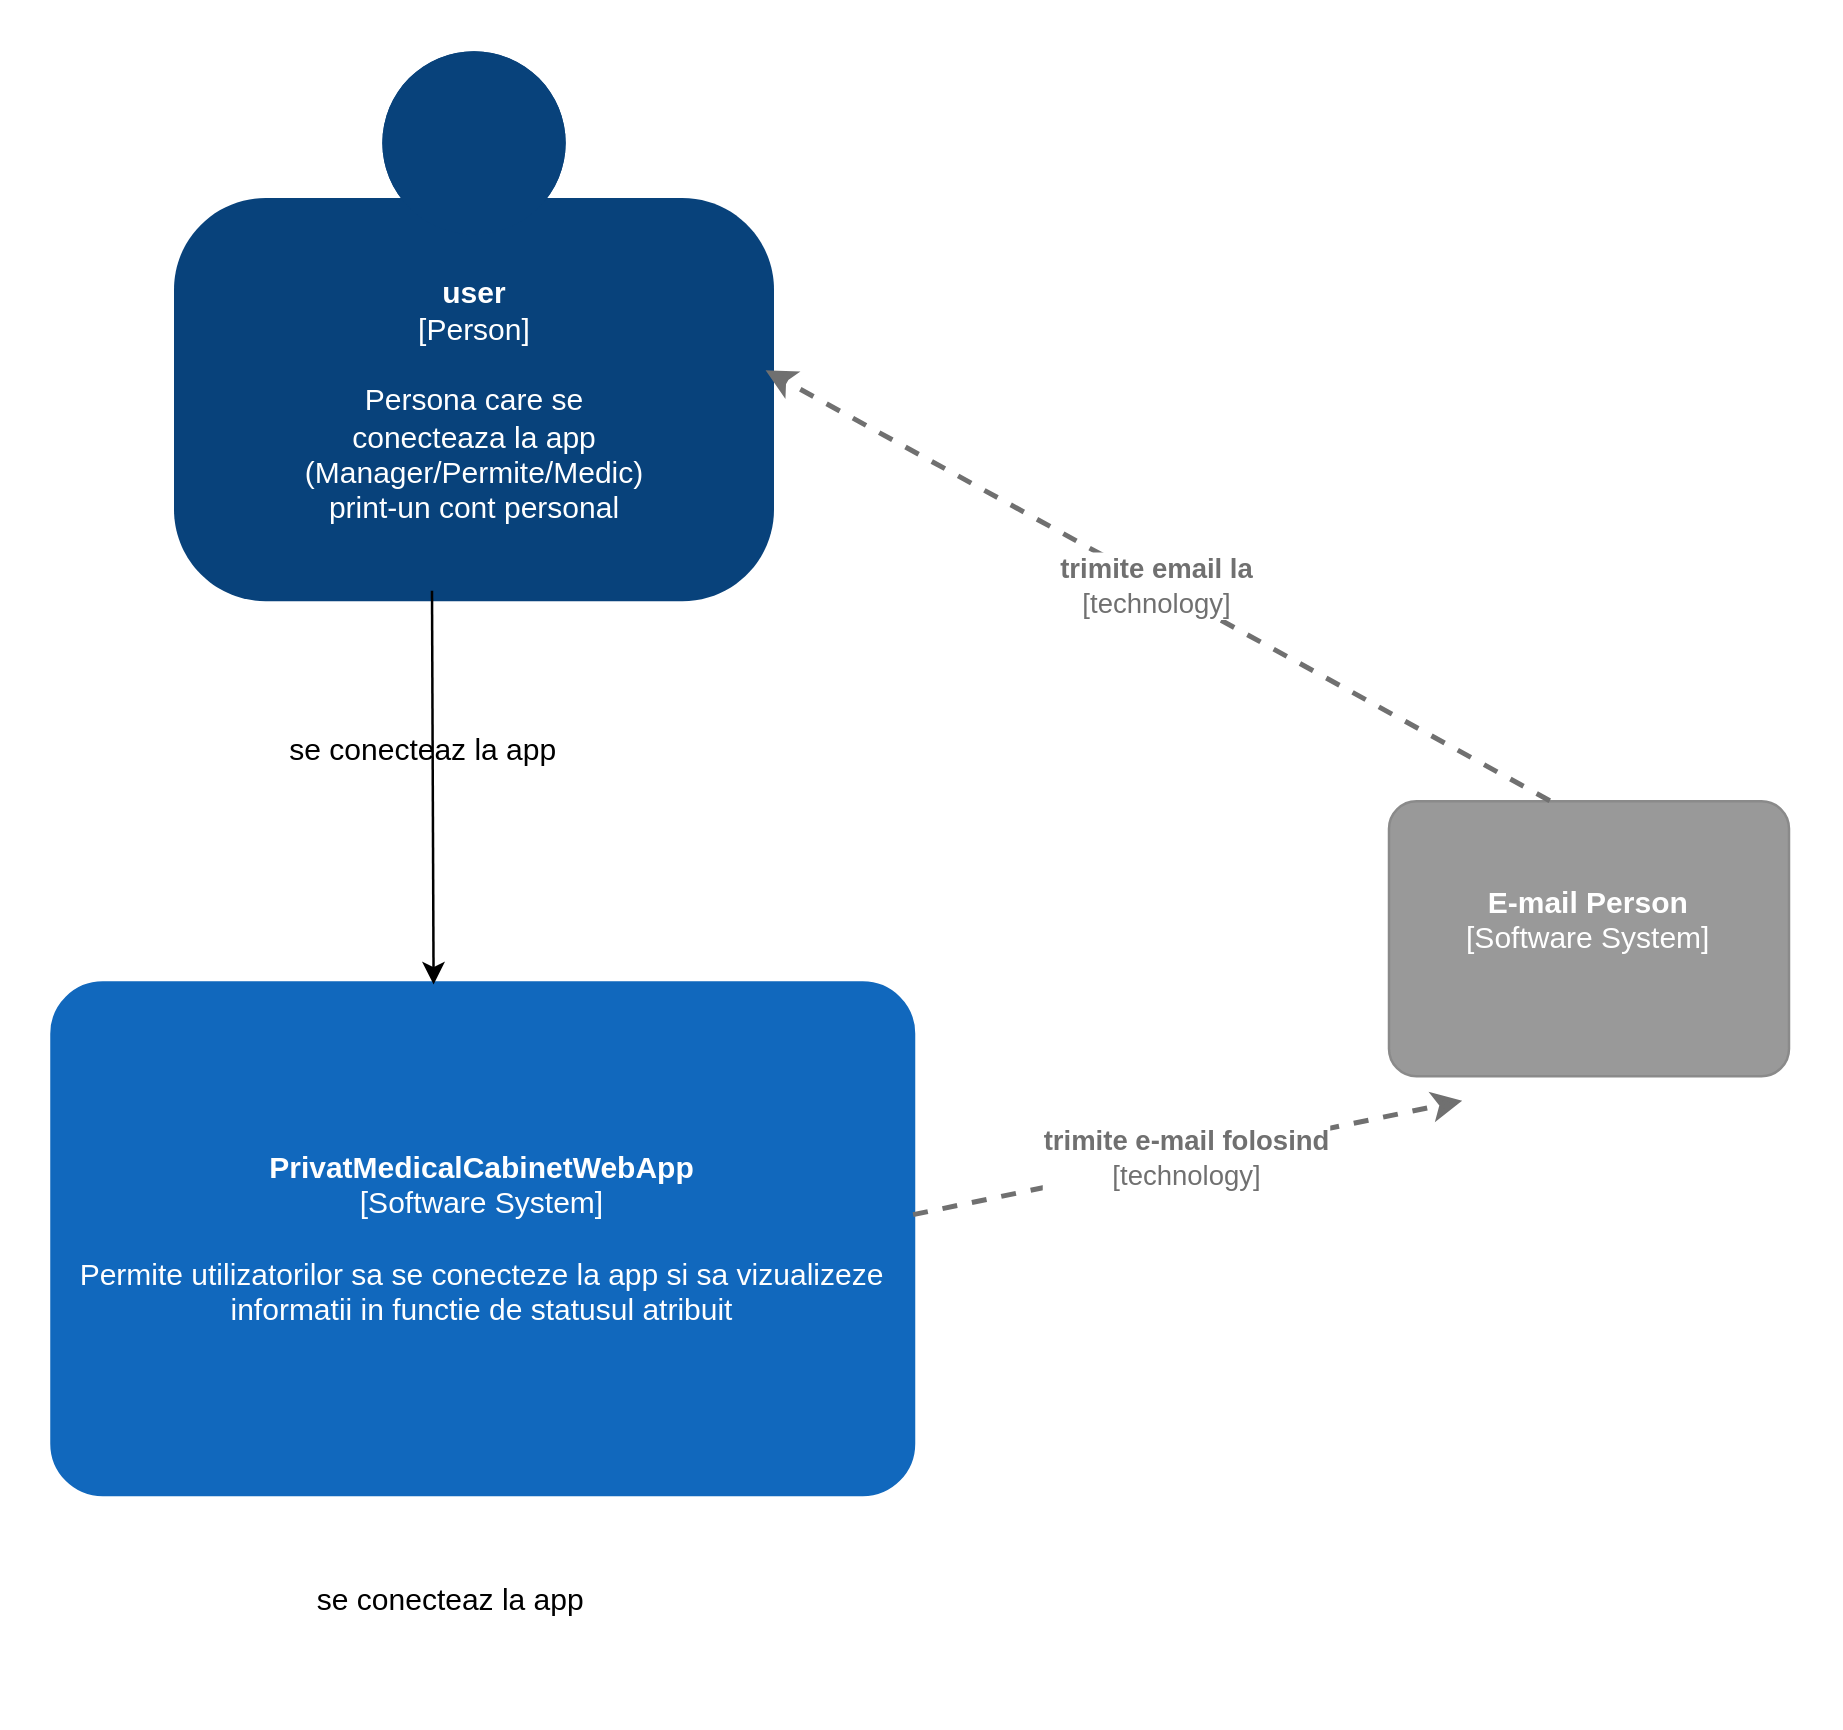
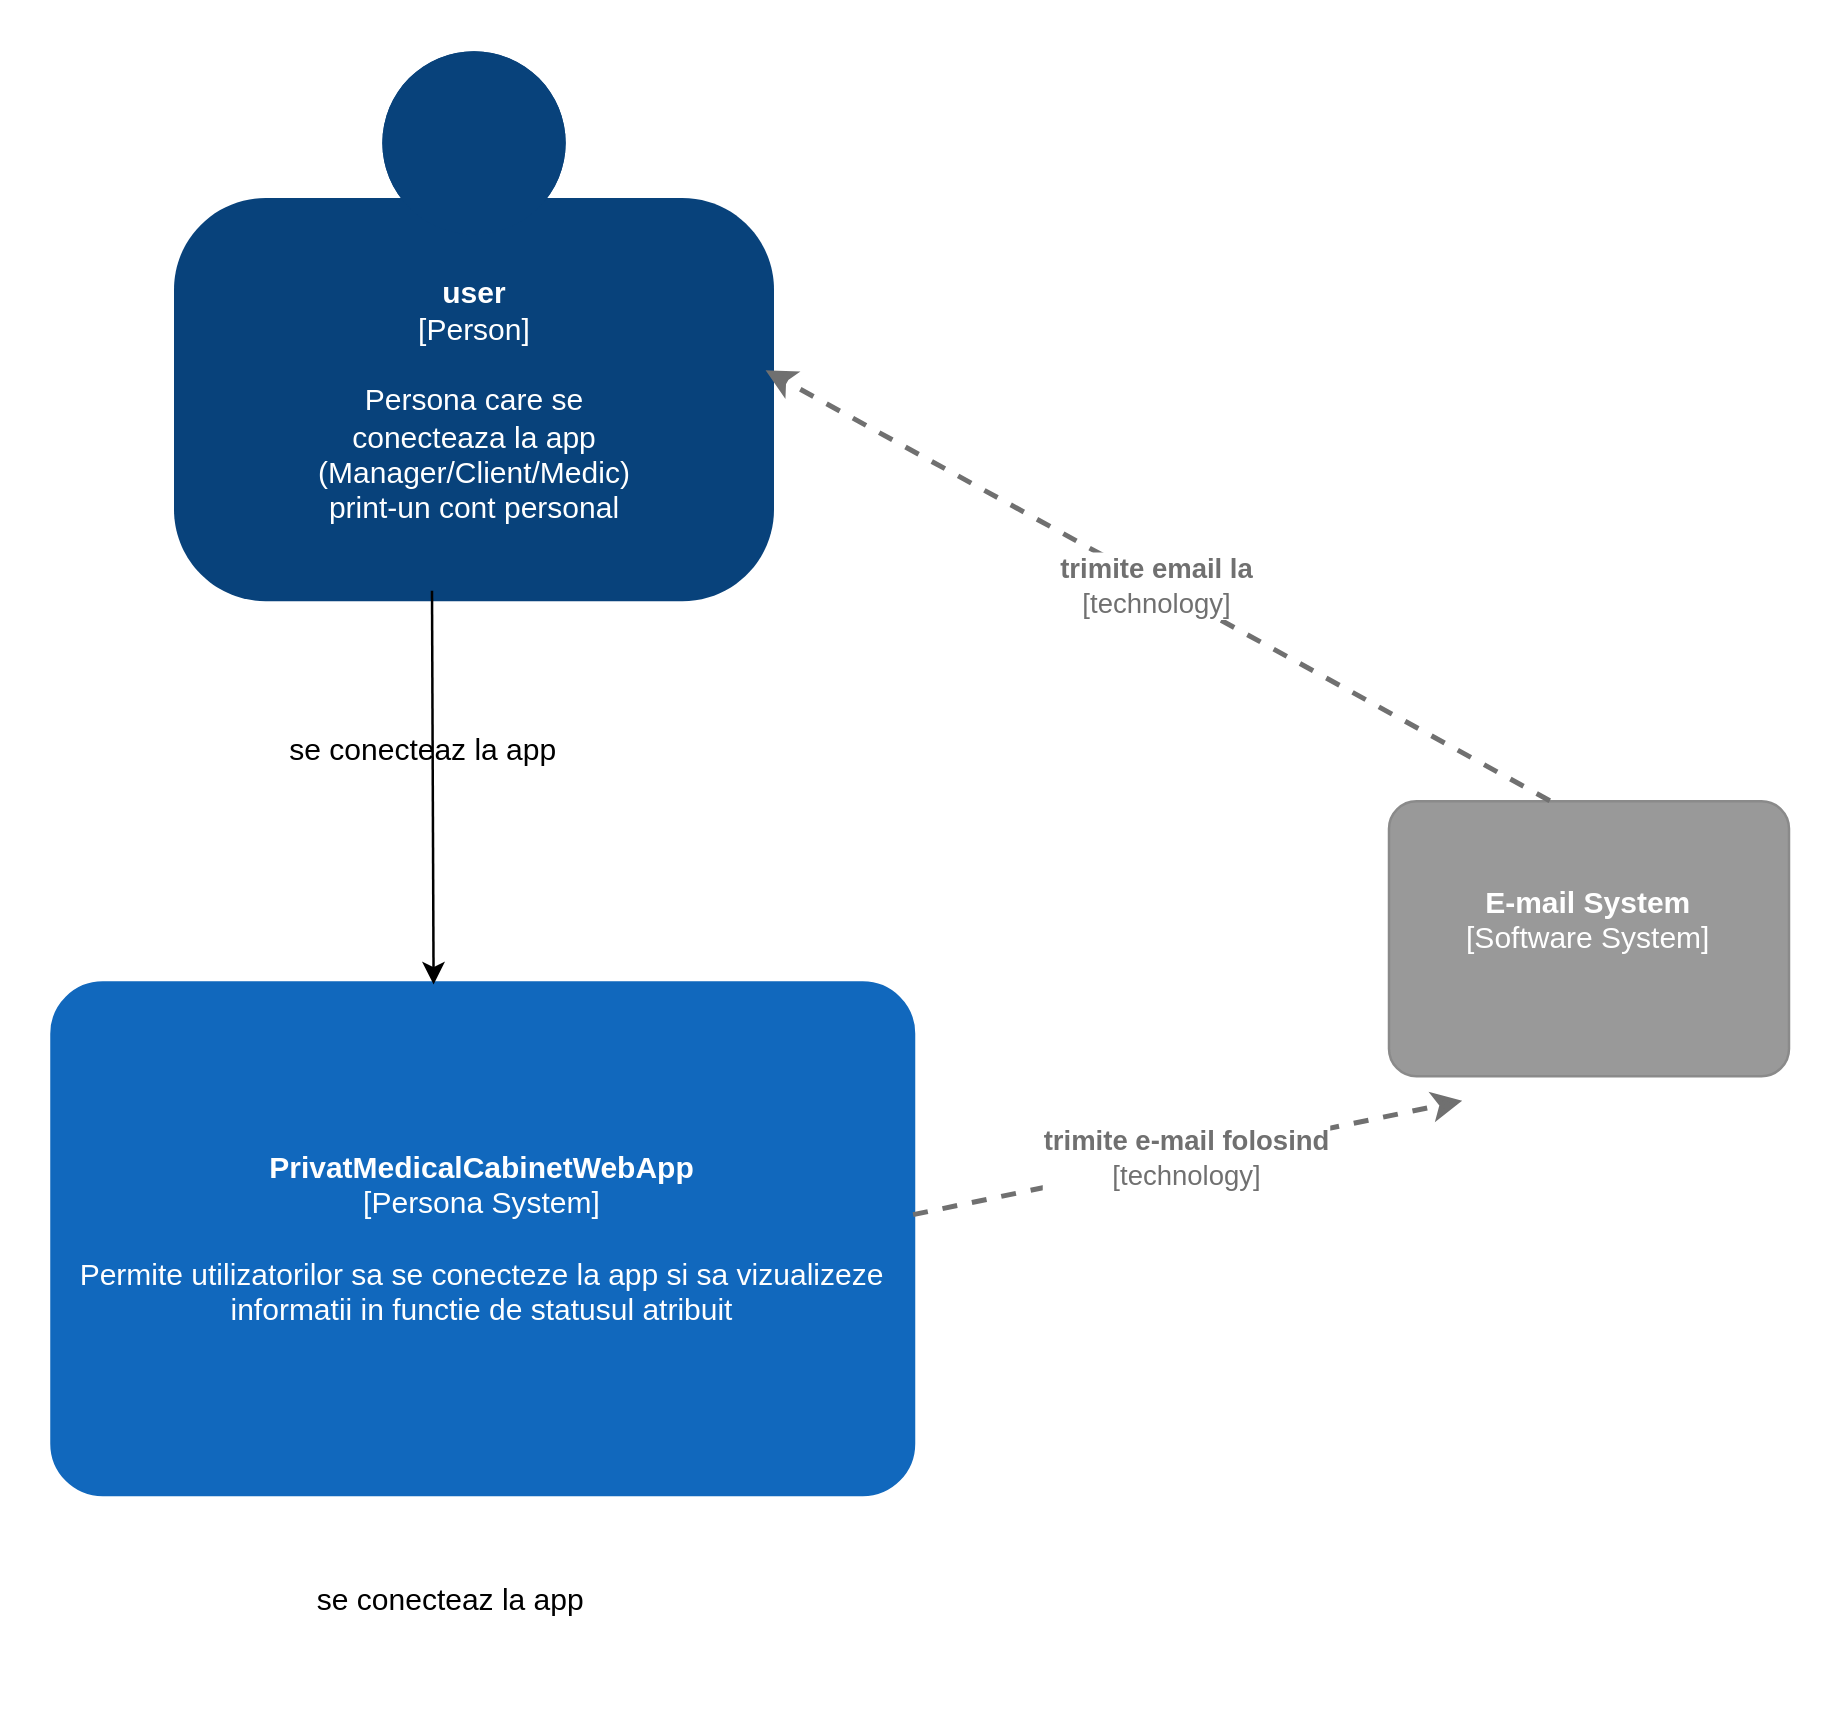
node "user [Person] Persona care se conecteaza la app (Manager/Permite/Medic) print-un cont personal": label "user [Person] Persona care se conecteaza la app (Manager/Permite/Medic) print-un cont personal" -> "user [Person] Persona care se conecteaza la app (Manager/Client/Medic) print-un cont personal"
node "E-mail Person [Software System]": label "E-mail Person [Software System]" -> "E-mail System [Software System]"
node "PrivatMedicalCabinetWebApp [Software System] Permite utilizatorilor sa se conecteze la app si sa vizualizeze informatii in functie de statusul atribuit": label "PrivatMedicalCabinetWebApp [Software System] Permite utilizatorilor sa se conecteze la app si sa vizualizeze informatii in functie de statusul atribuit" -> "PrivatMedicalCabinetWebApp [Persona System] Permite utilizatorilor sa se conecteze la app si sa vizualizeze informatii in functie de statusul atribuit"
